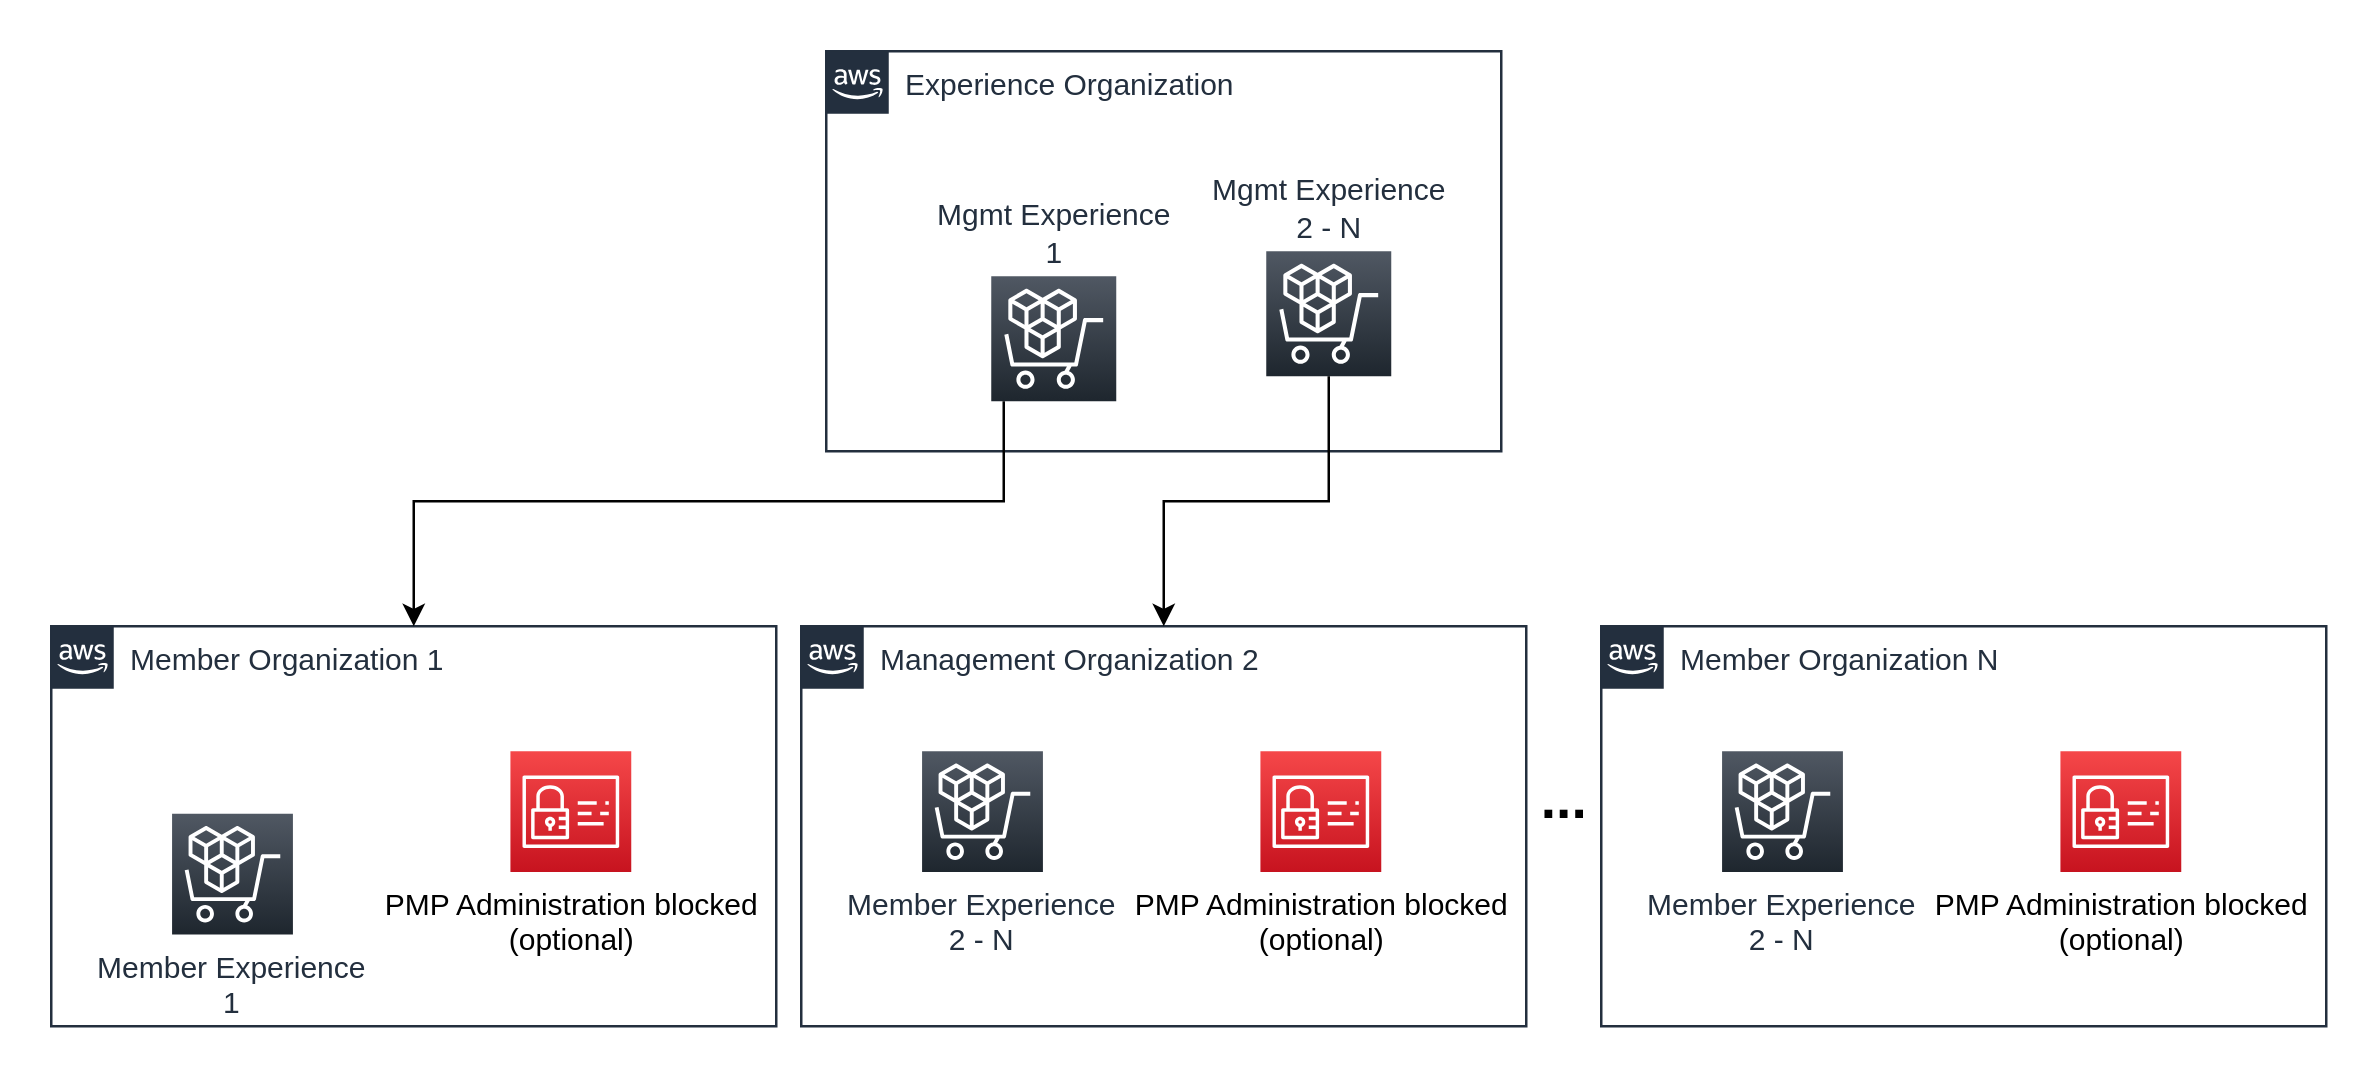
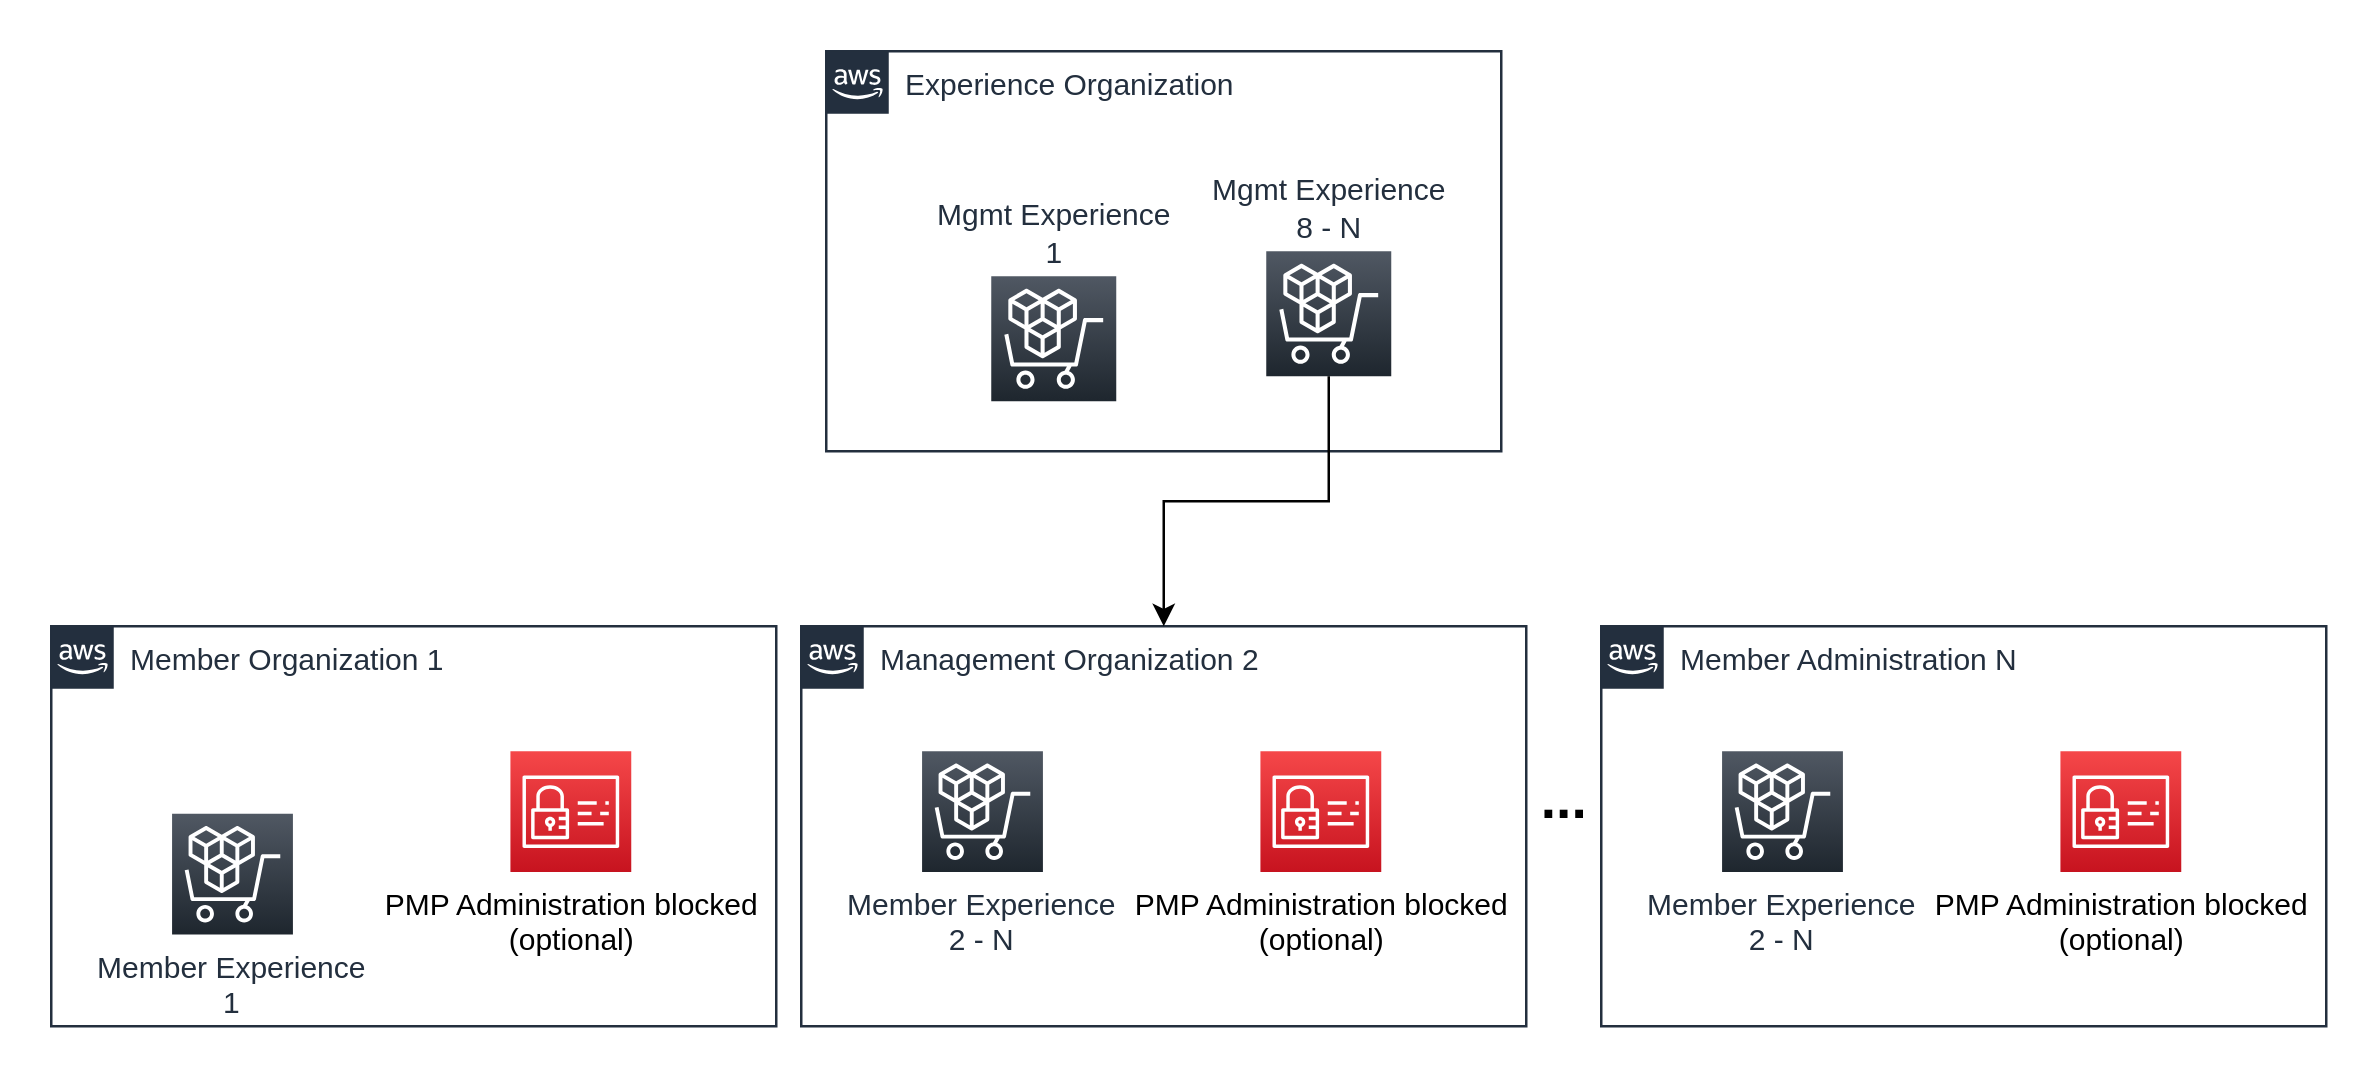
node "Mgmt Experience 2 - N": label "Mgmt Experience 2 - N" -> "Mgmt Experience 8 - N"
edge "Mgmt Experience 1" -> "Member Organization 1": removed
node "Member Organization N": label "Member Organization N" -> "Member Administration N"
